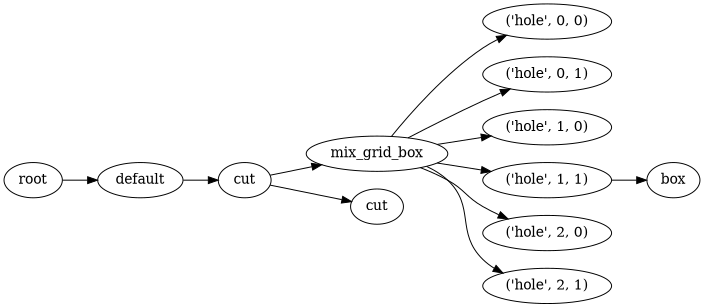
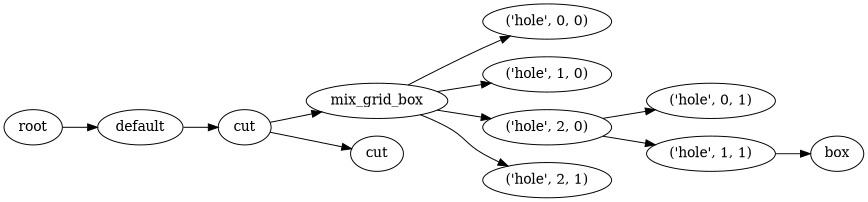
edge "mix_grid_box" -> "('hole', 0, 1)": now "('hole', 2, 0)" -> "('hole', 0, 1)"
edge "mix_grid_box" -> "('hole', 1, 1)": now "('hole', 2, 0)" -> "('hole', 1, 1)"
